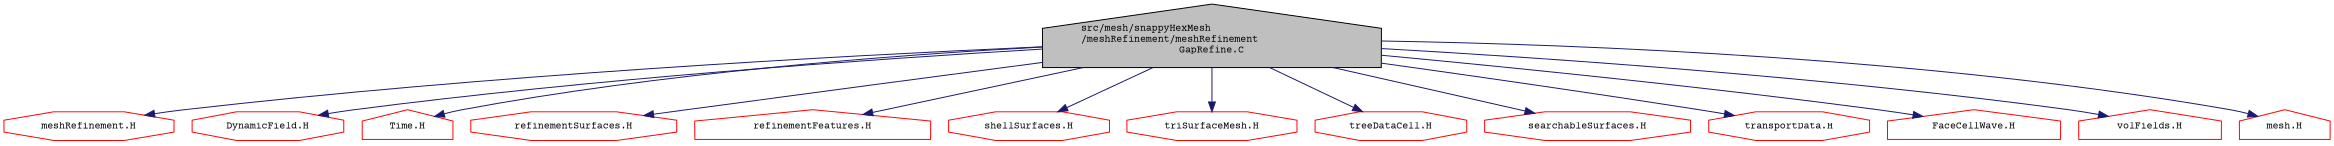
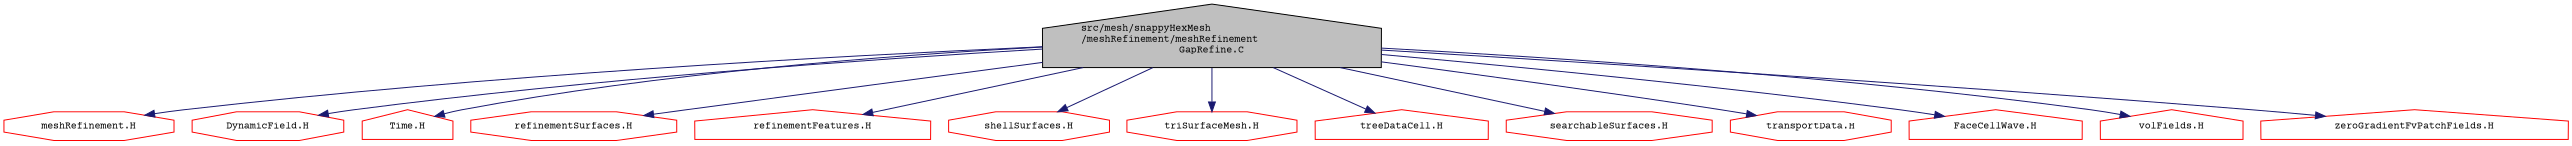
node "treeDataCell.H": shape octagon -> house
node "mesh.H": label "mesh.H" -> "zeroGradientFvPatchFields.H"
